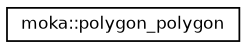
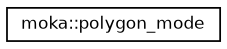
node "moka::polygon_polygon": label "moka::polygon_polygon" -> "moka::polygon_mode"
